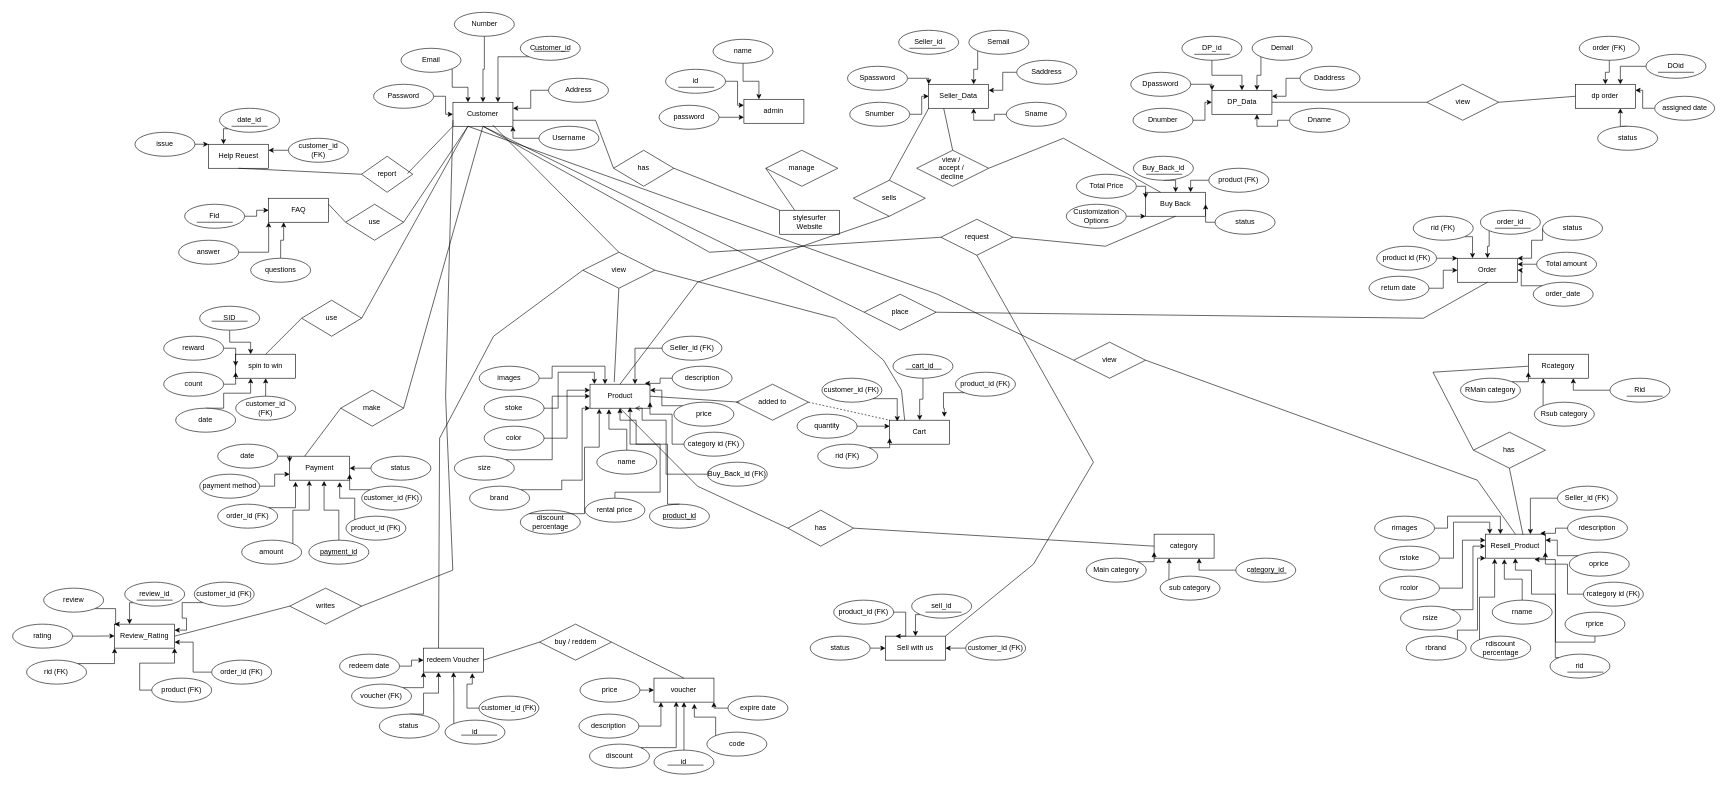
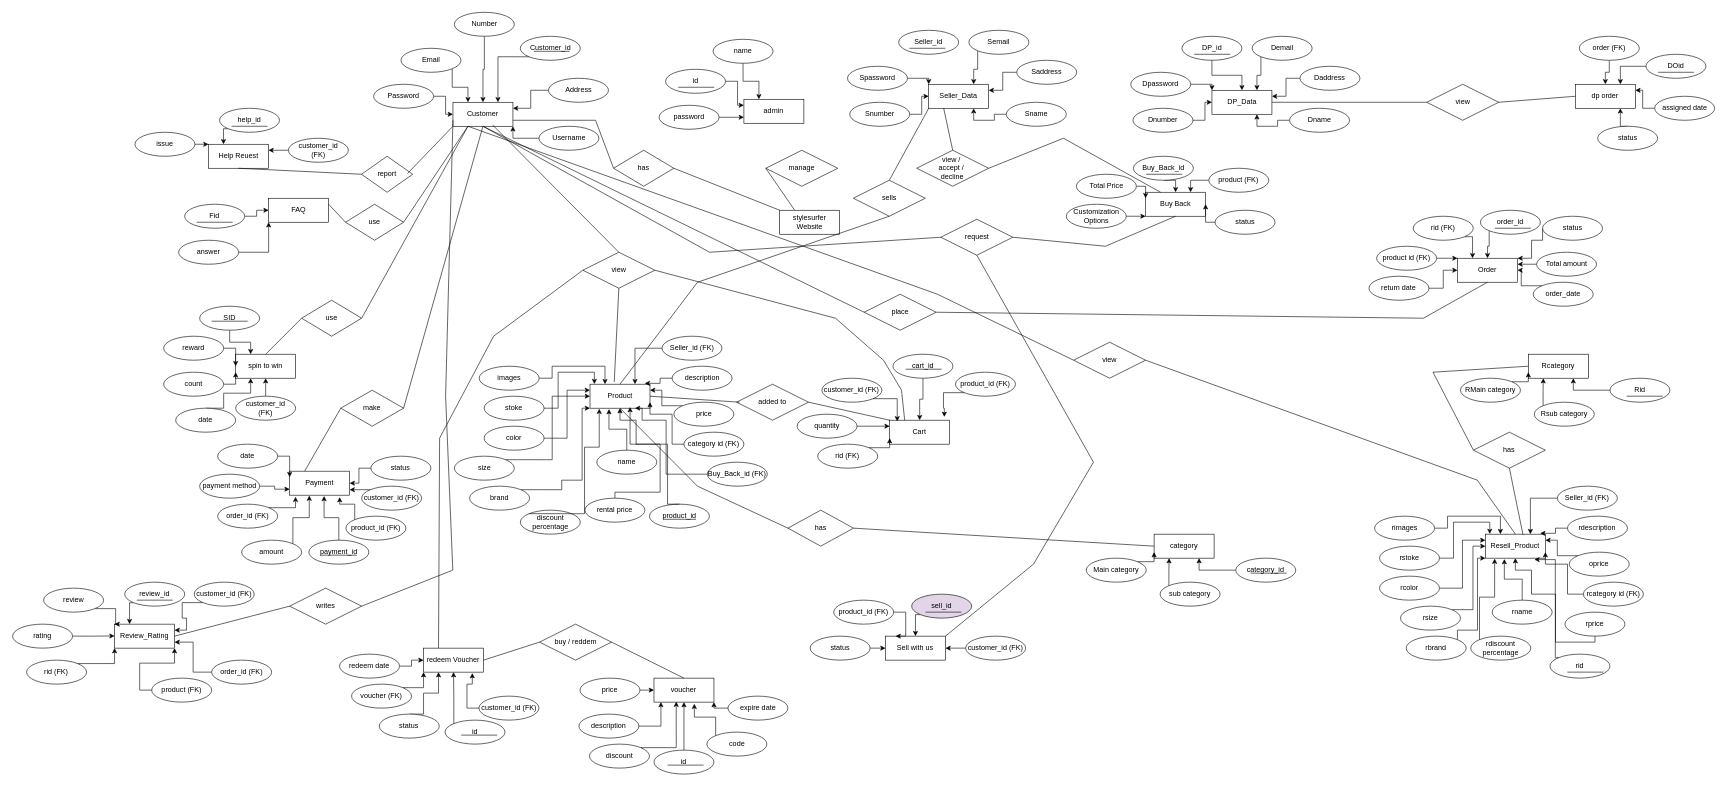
node "date_id": label "date_id" -> "help_id"
edge "questions" -> "FAQ": removed
node "questions": removed
edge "Buy_Back_id (FK)" -> "Product": arrowhead open -> classic
edge "added to" -- "Cart": style dashed -> solid
node "Payment": moved (320, 468) -> (320, 483)
node "sub category": moved (1190, 588) -> (1190, 594)
node "sell_id": fillcolor #ffffff -> #e1d5e7
